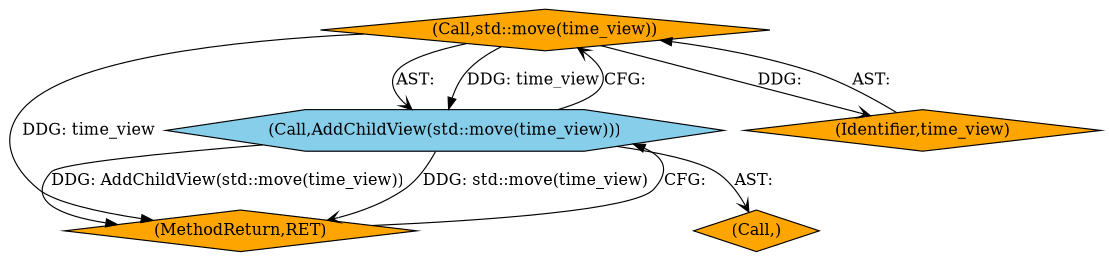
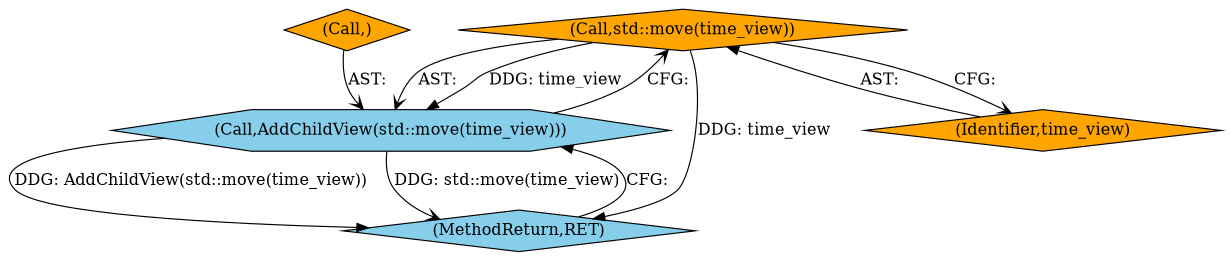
edge "(Call,std::move(time_view))" -> "(Identifier,time_view)": label "DDG: " -> "CFG: "
edge "(Call,AddChildView(std::move(time_view)))" -> "(Call,)": reversed
node "(MethodReturn,RET)": fillcolor orange -> skyblue
